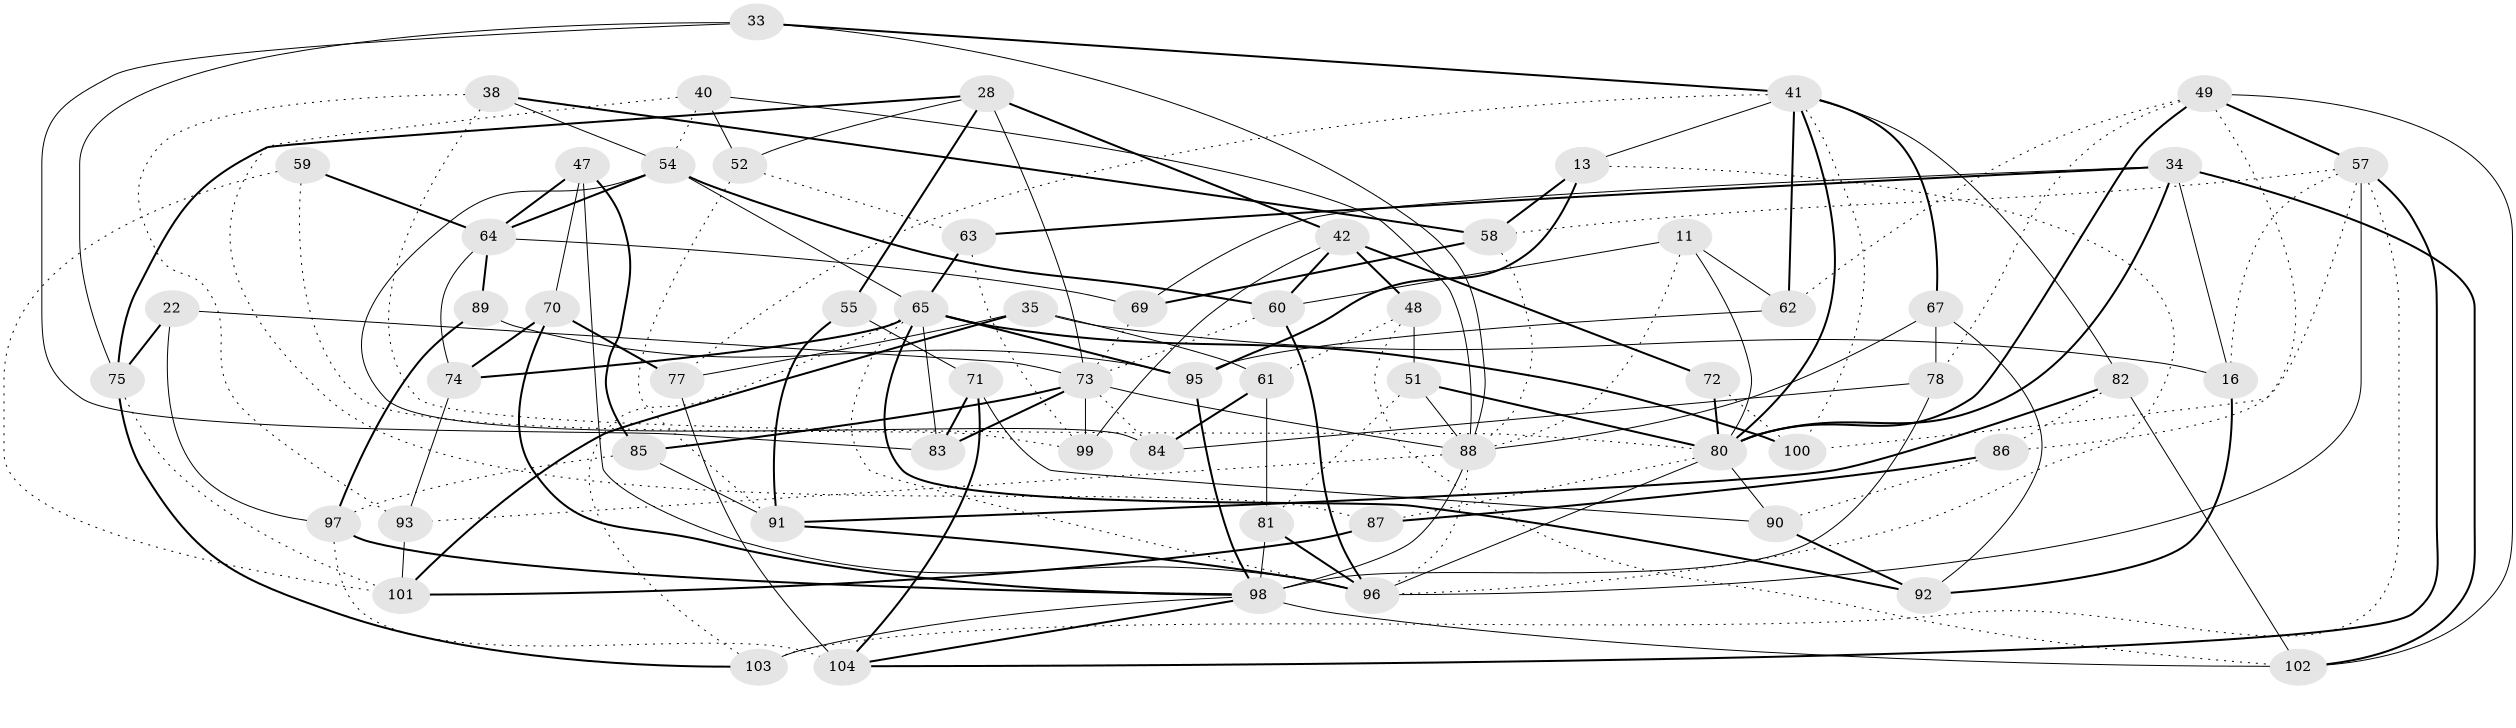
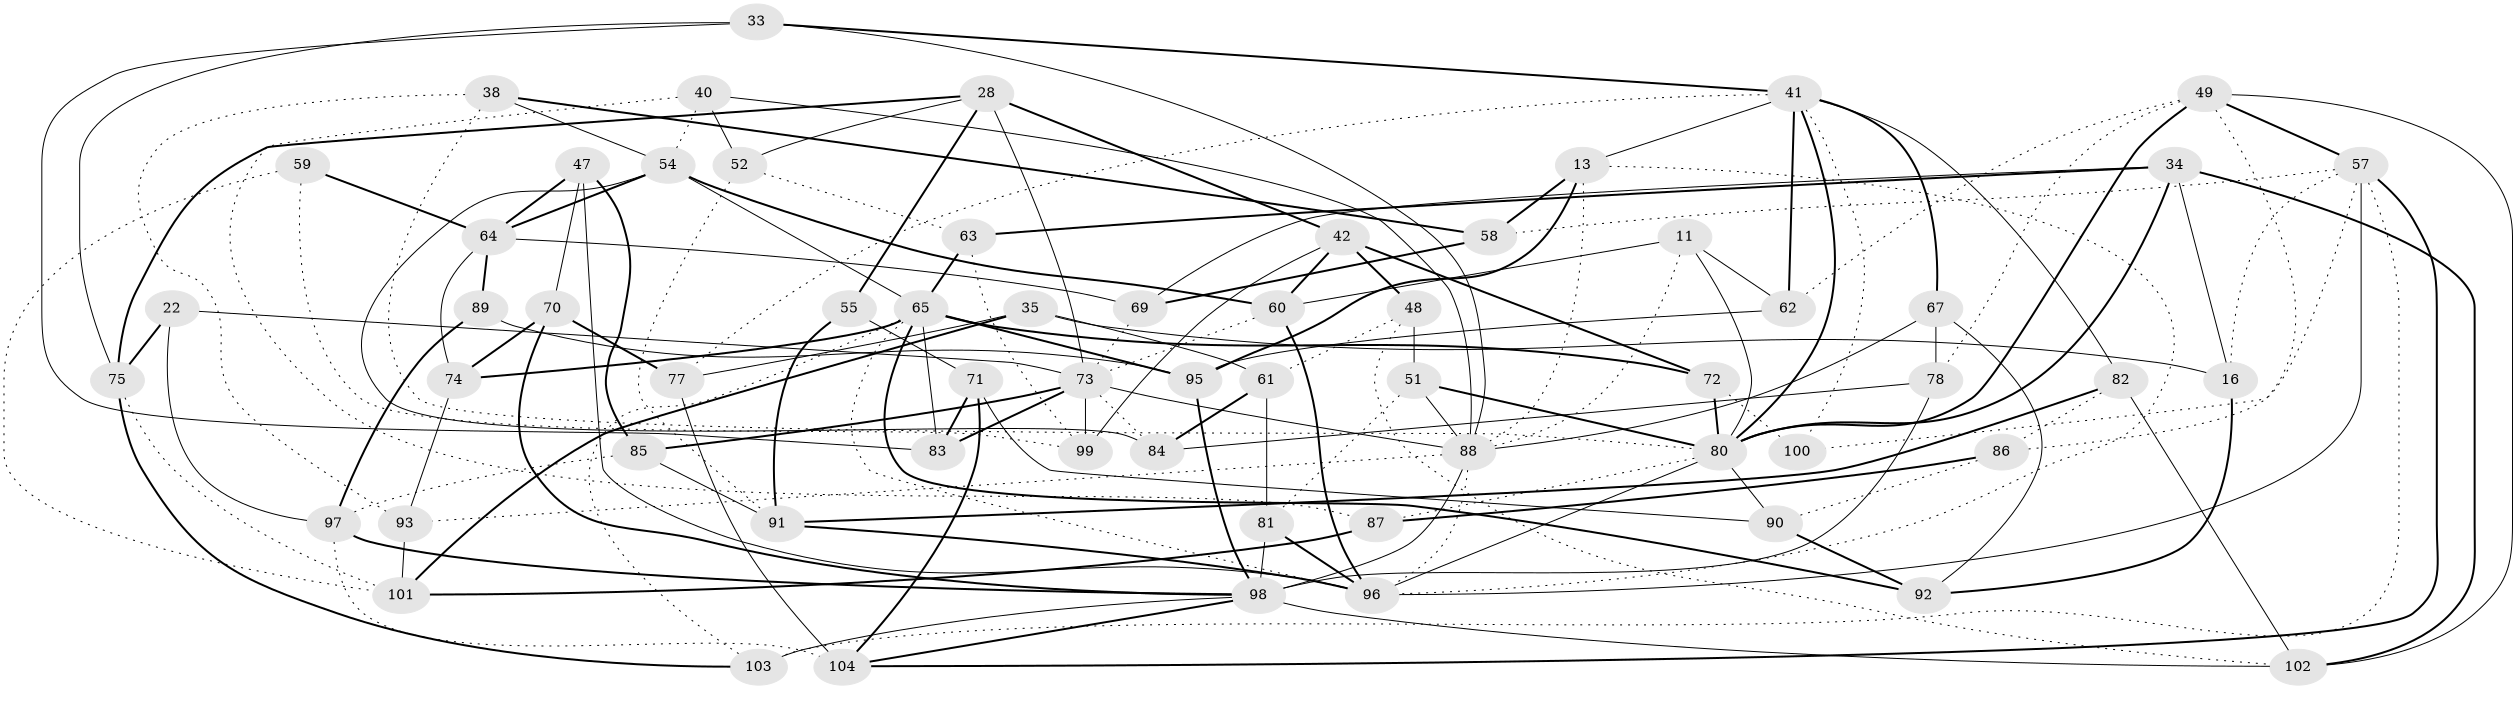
edge "58" -- "88": now "13" -- "88"
edge "65" -- "100": now "65" -- "72"
